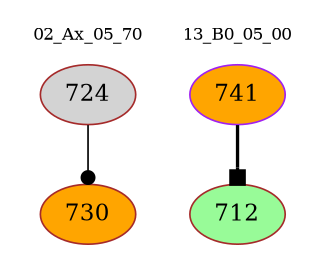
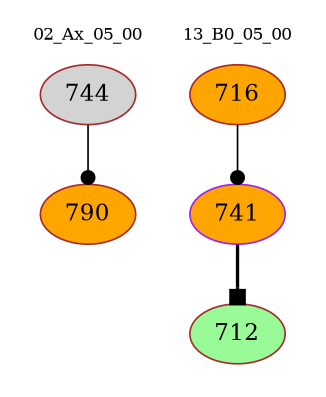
cluster "02_Ax_05_70": label "02_Ax_05_70" -> "02_Ax_05_00"
node "724": label "724" -> "744"
node "716": added
node "730": label "730" -> "790"
